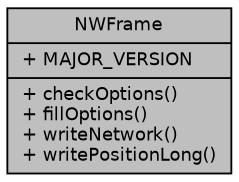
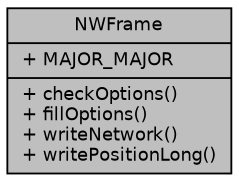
node "NWFrame": text "+ MAJOR_VERSION" -> "+ MAJOR_MAJOR"
